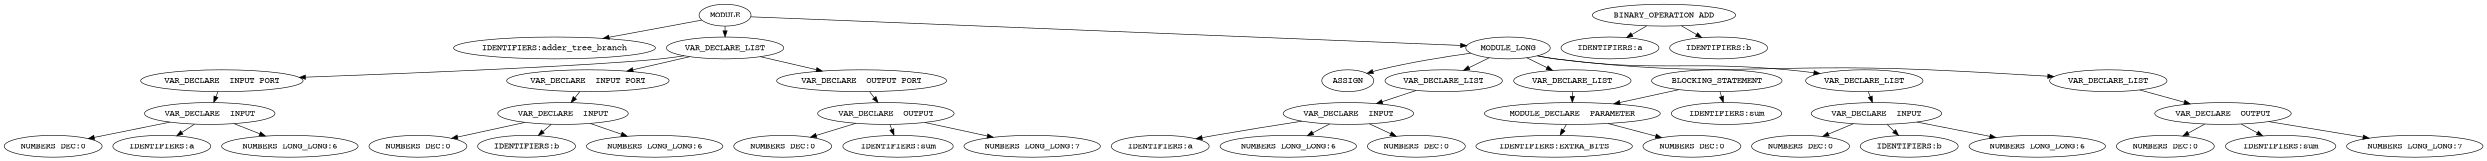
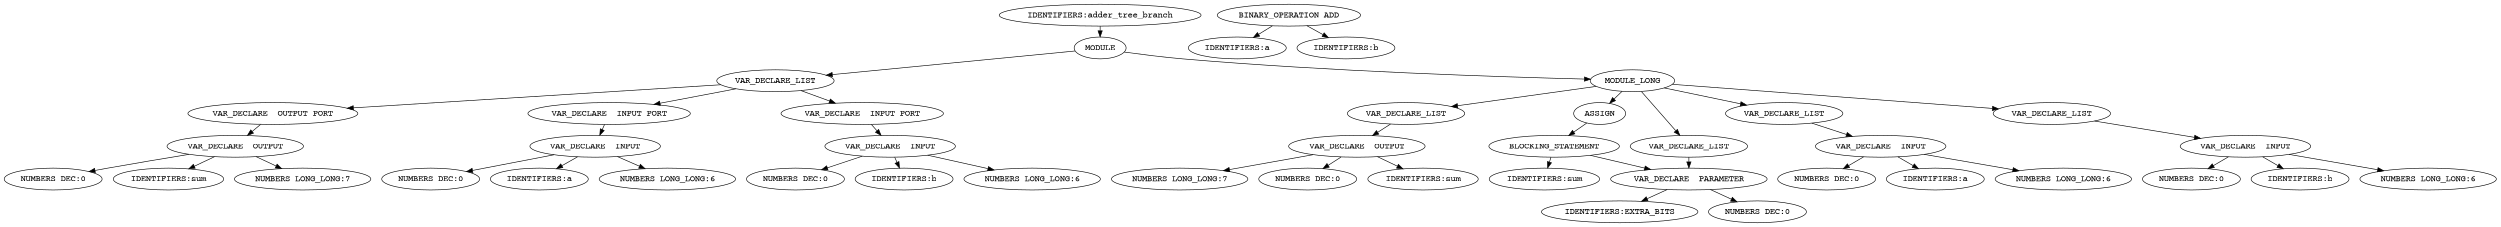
edge "MODULE" -> "IDENTIFIERS:adder_tree_branch": reversed
node "MODULE_DECLARE  PARAMETER": label "MODULE_DECLARE  PARAMETER" -> "VAR_DECLARE  PARAMETER"
edge "ASSIGN" -> "BLOCKING_STATEMENT": added
